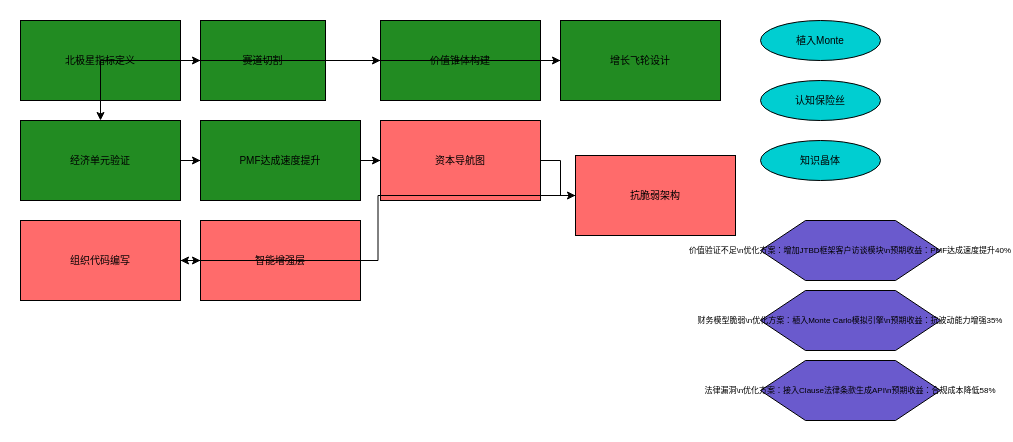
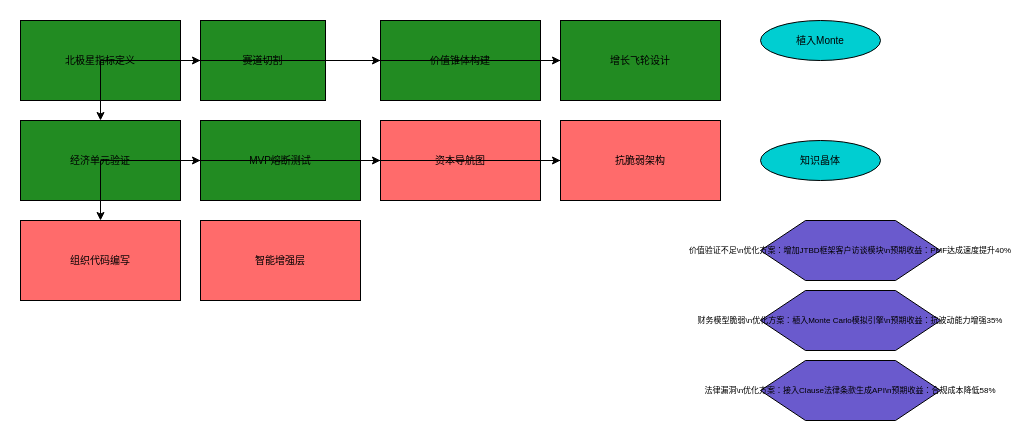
node "认知保险丝": removed
node "PMF达成速度提升": label "PMF达成速度提升" -> "MVP熔断测试"
node "抗脆弱架构": moved (656, 196) -> (641, 161)
edge "组织代码编写" -> "智能增强层": removed
